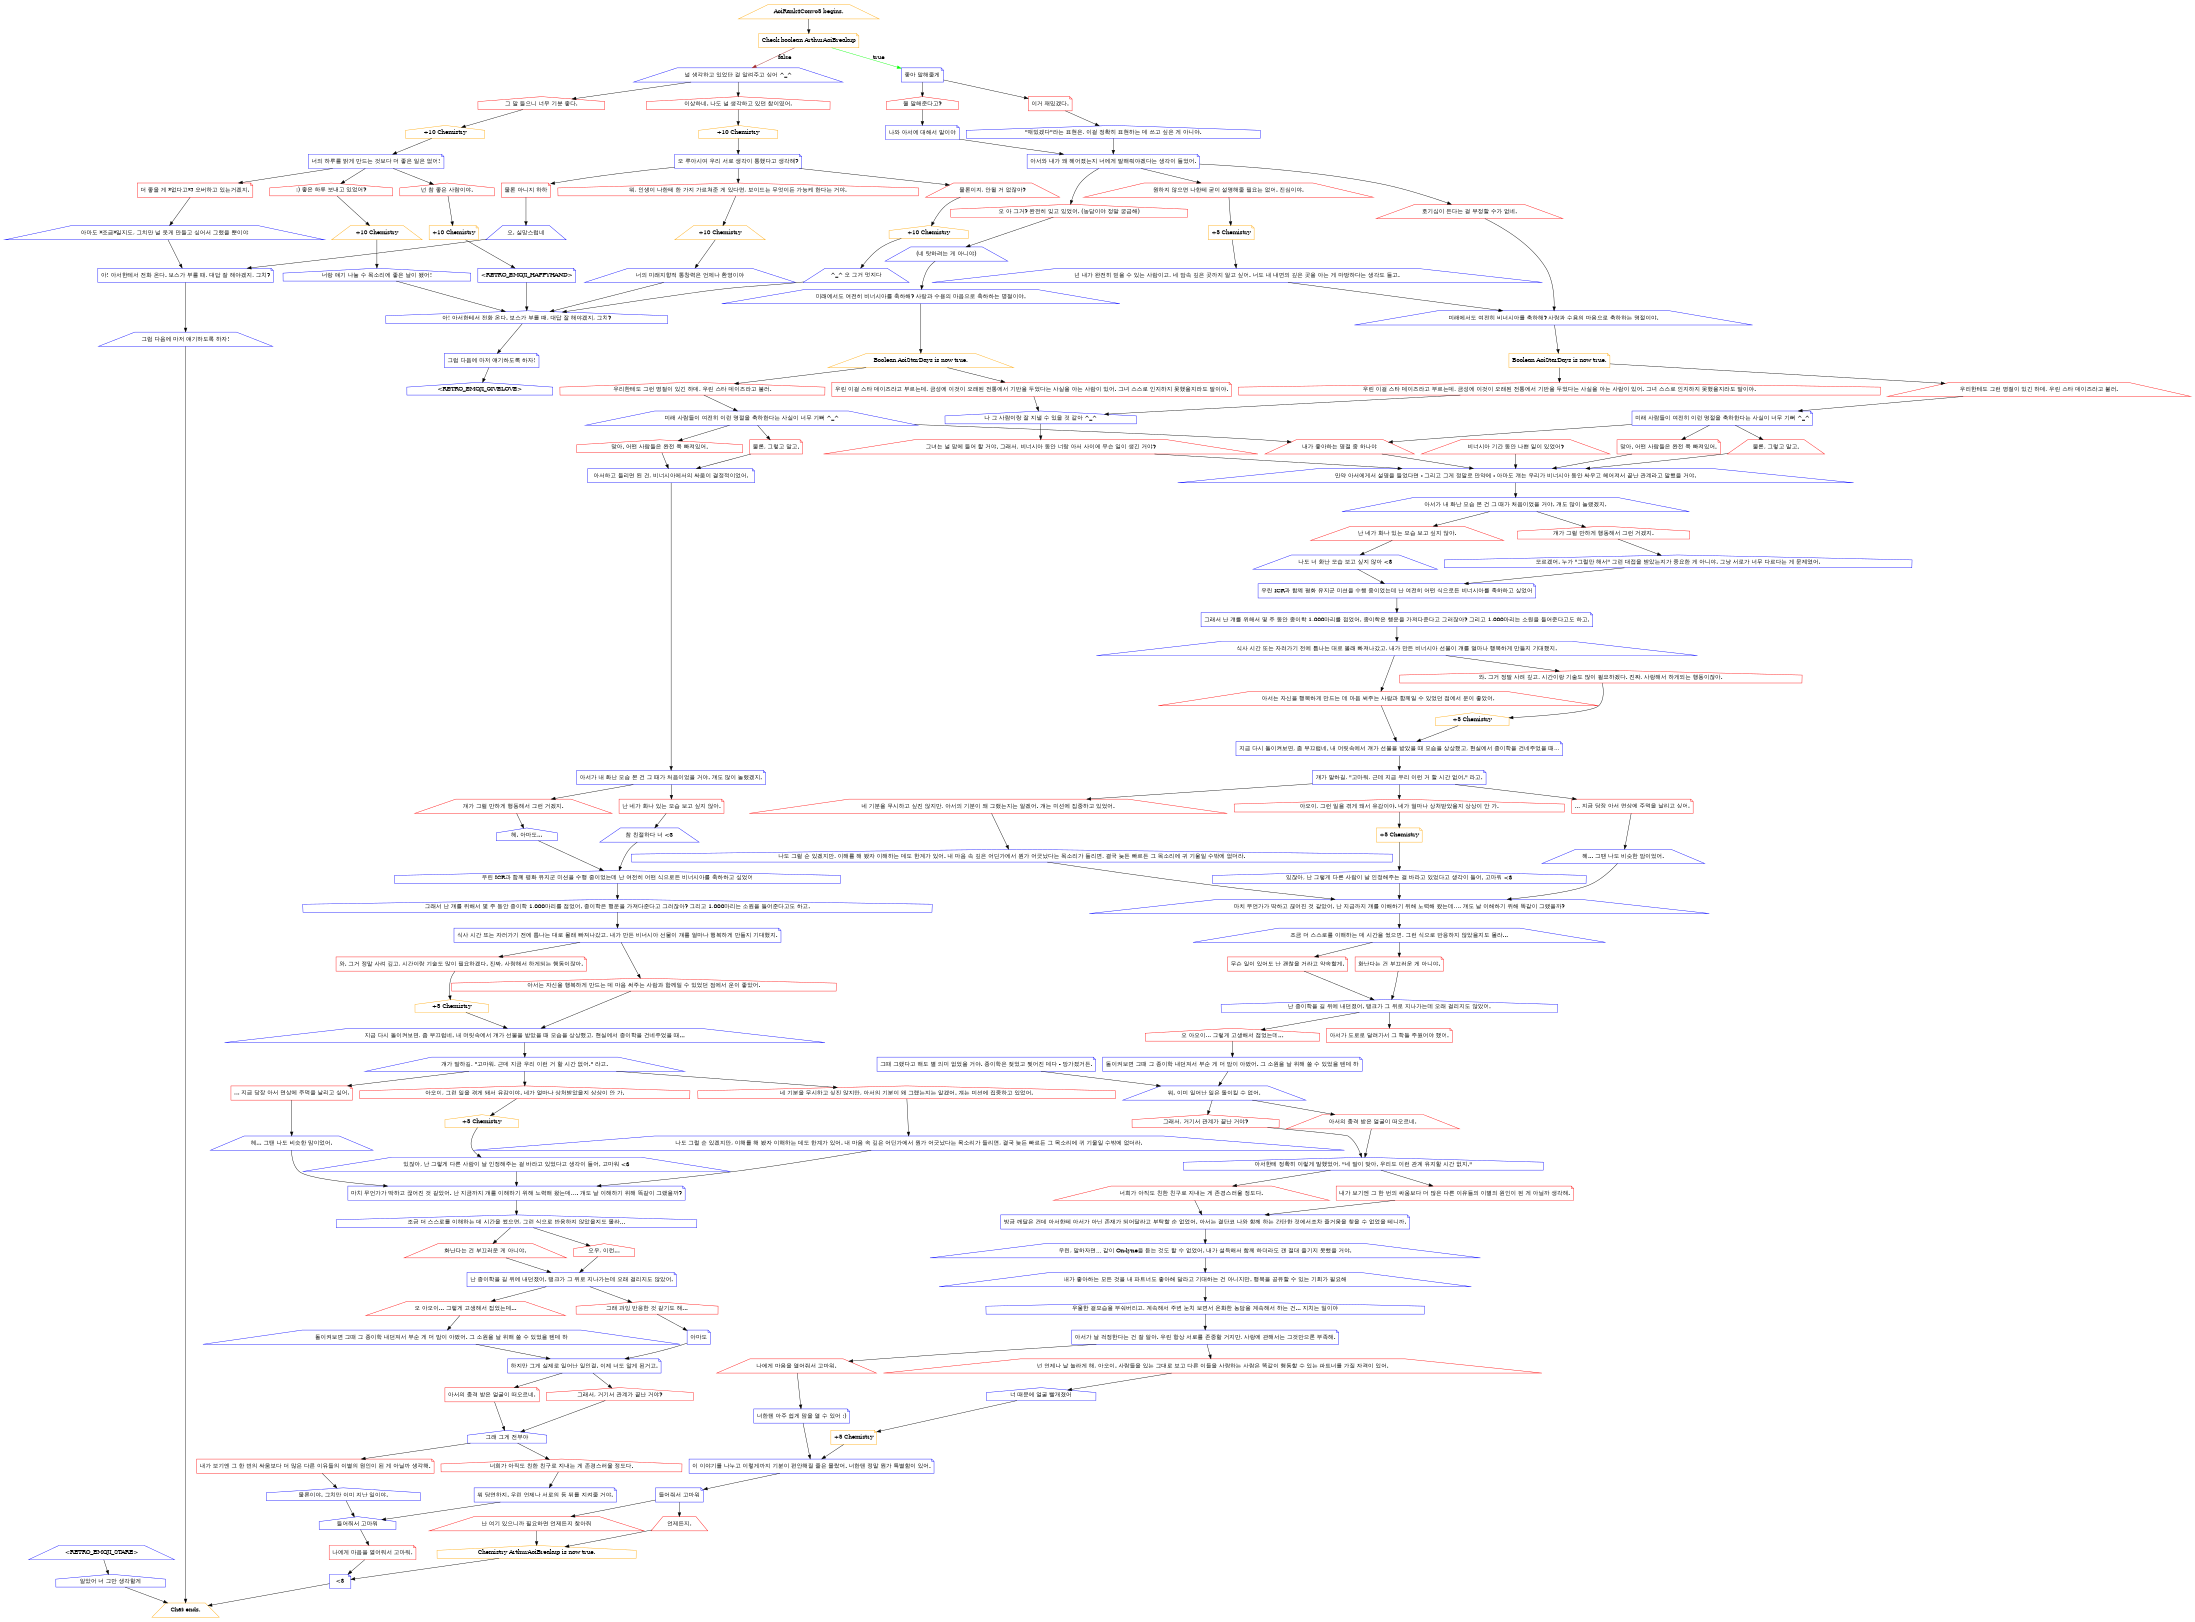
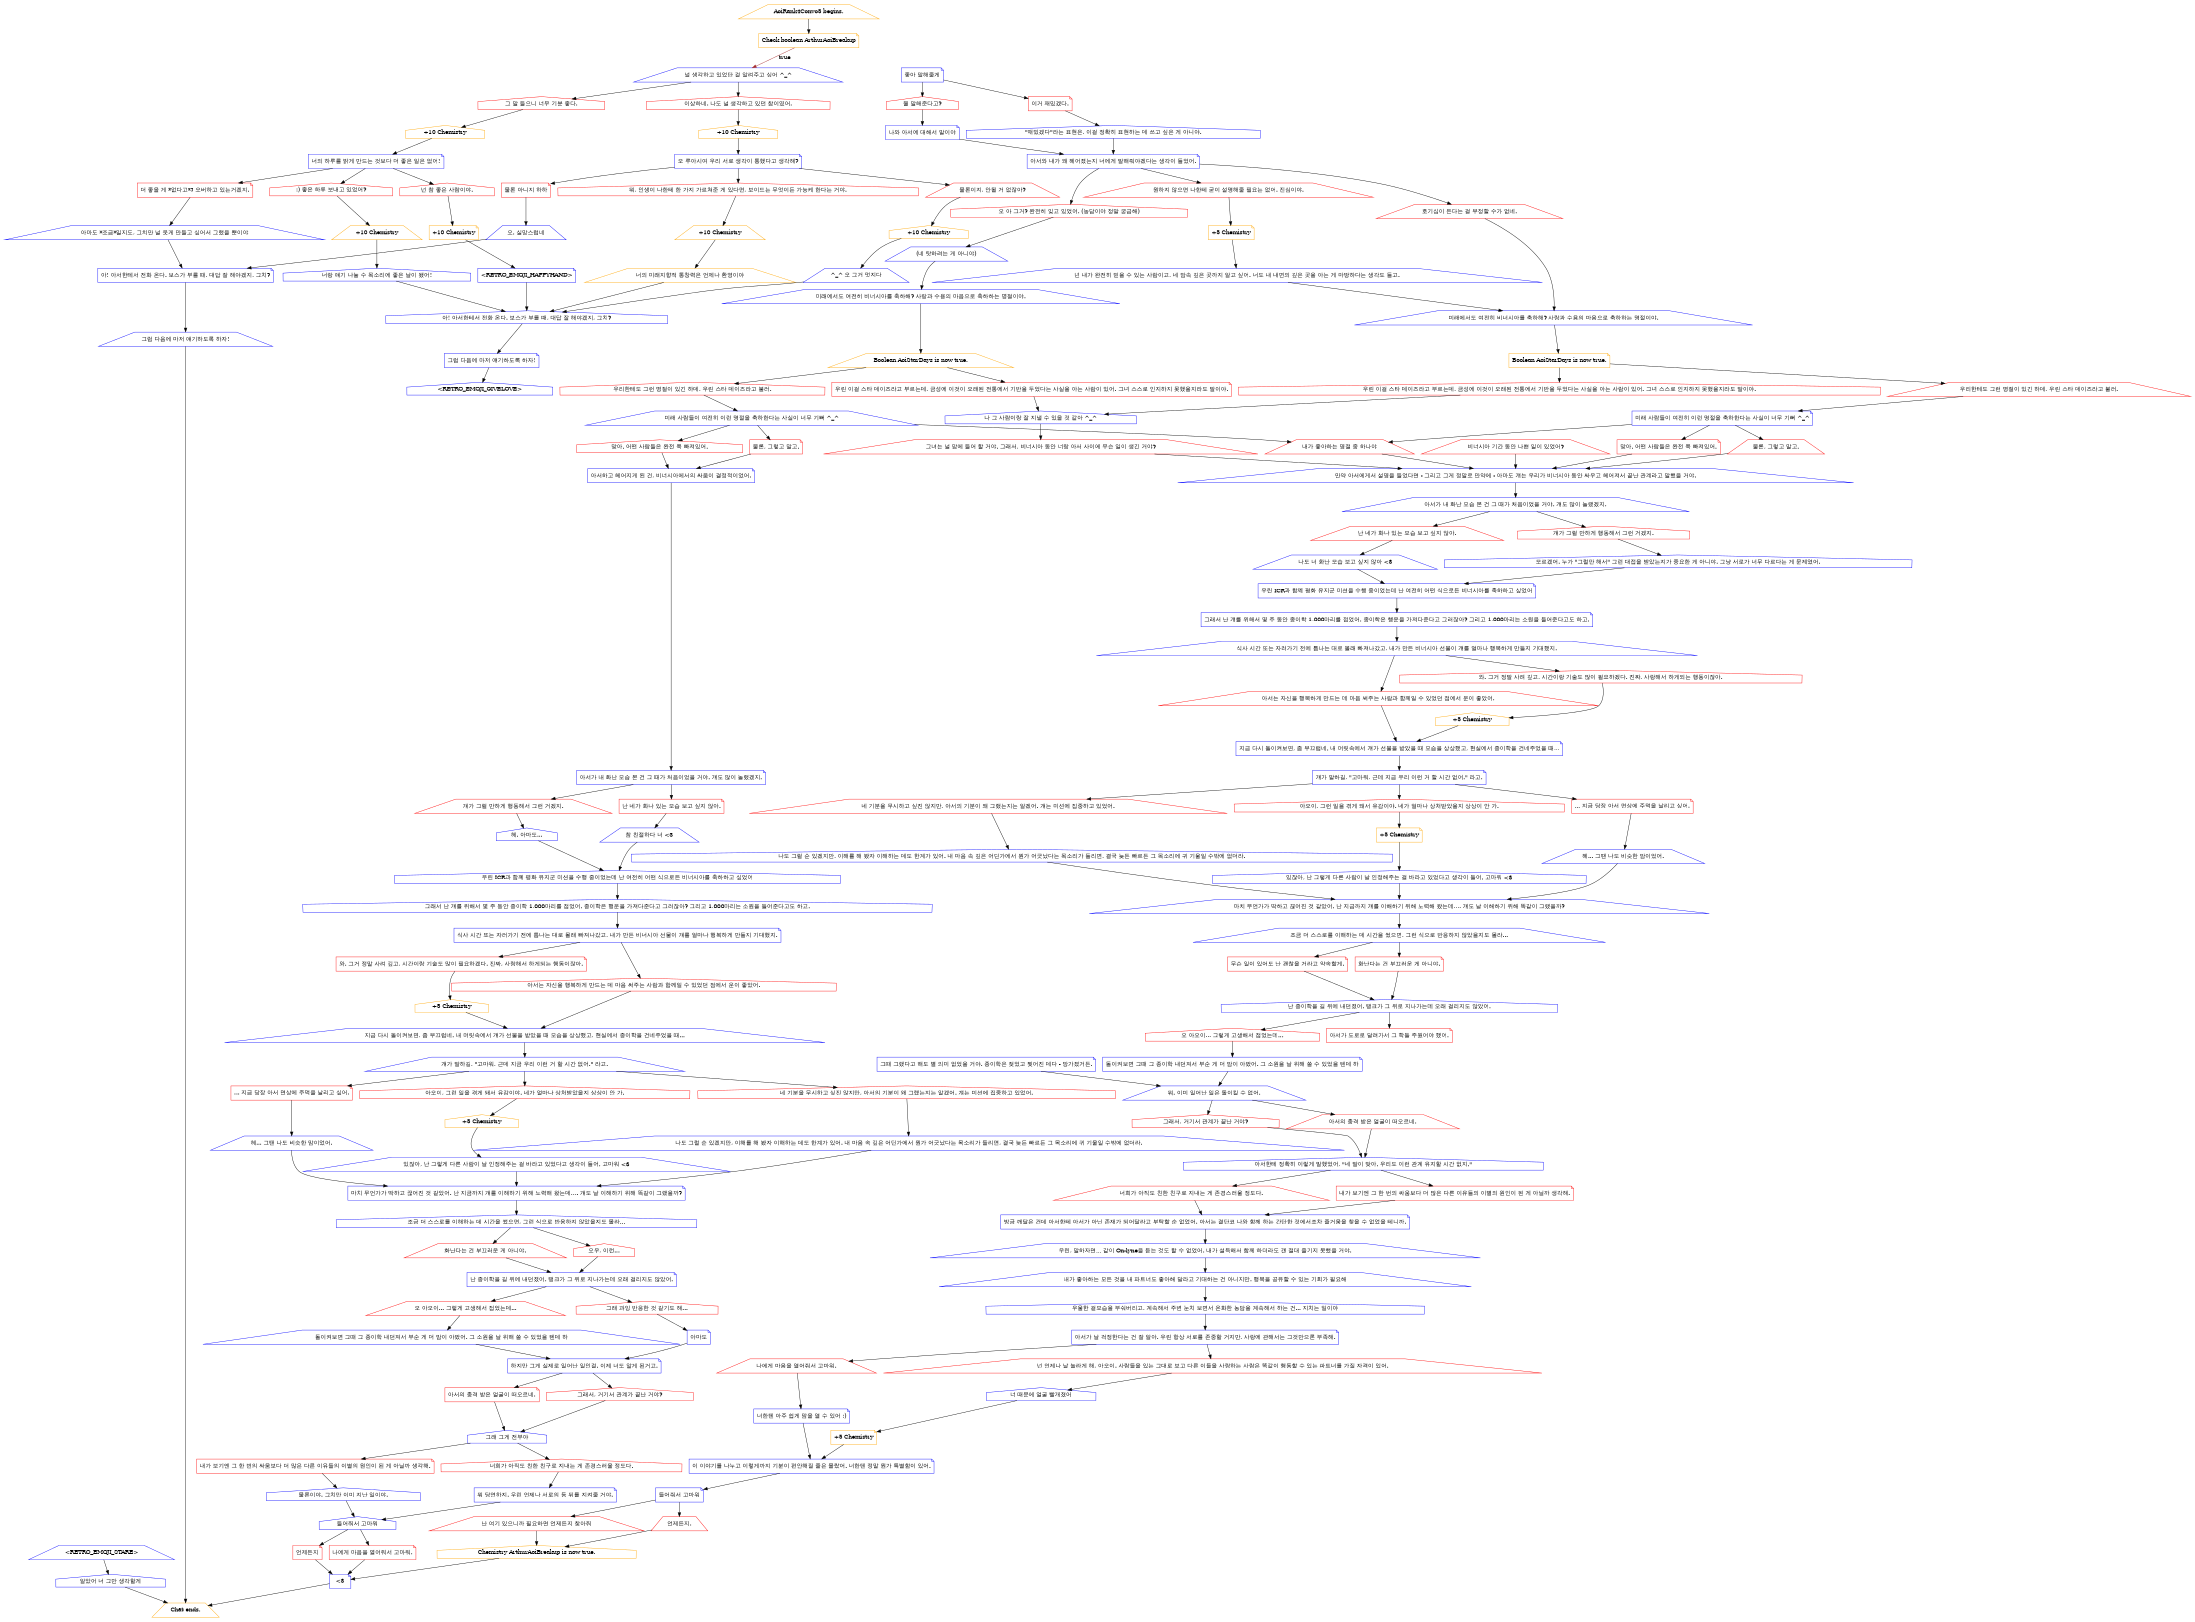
edge "Check boolean ArthurAoiBreakup" -> "좋아 말해줄게": removed, label "true"
edge "Check boolean ArthurAoiBreakup" -> "널 생각하고 있었단 걸 알려주고 싶어 ^_^": label "false" -> "true"
node "너의 미래지향적 통창력은 언제나 환영이야": color blue -> orange
node "아서하고 들리면 된 건, 비너시아에서의 싸움이 결정적이었어.": label "아서하고 들리면 된 건, 비너시아에서의 싸움이 결정적이었어." -> "아서하고 헤어지게 된 건, 비너시아에서의 싸움이 결정적이었어."
node "언제든지": added
